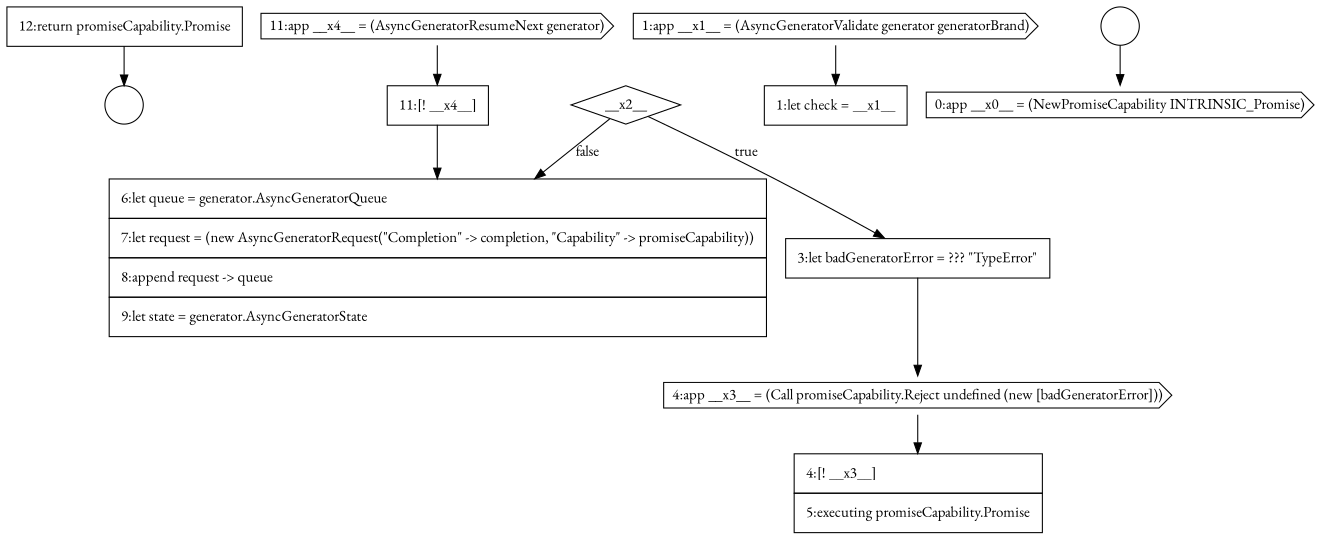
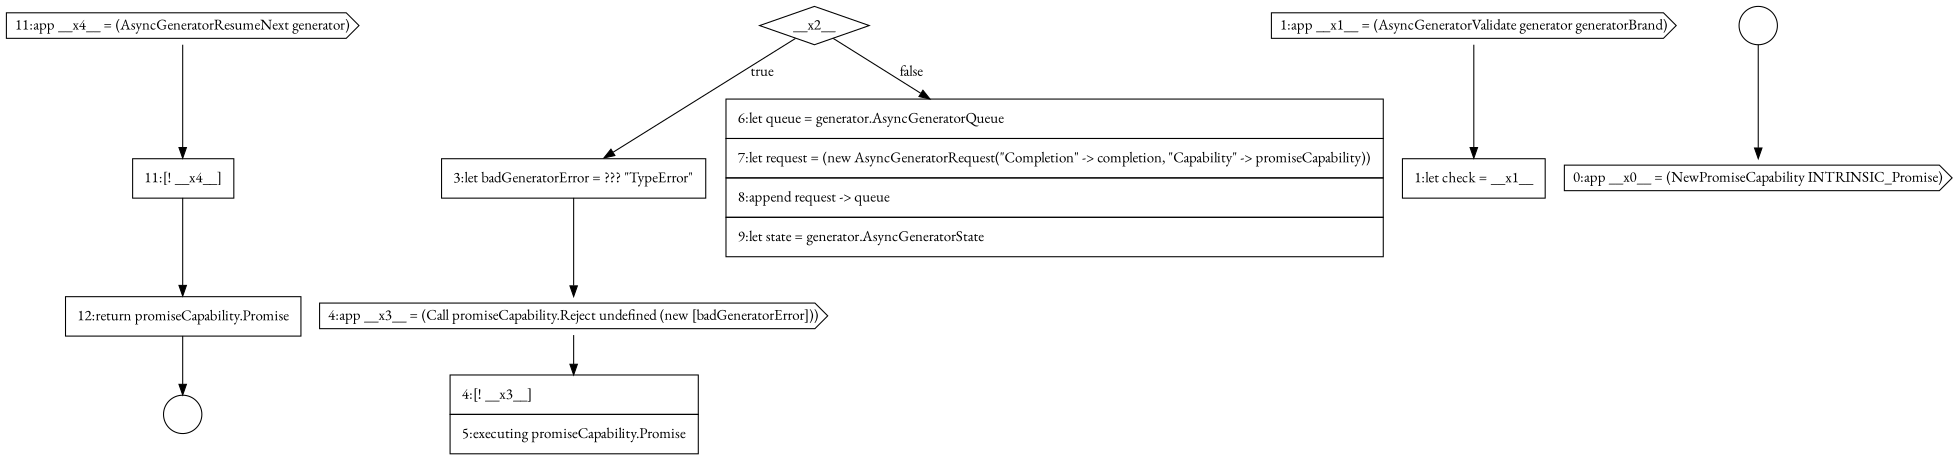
edge "11:[! __x4__]" -> "6:let queue = generator.AsyncGeneratorQueue": now "11:[! __x4__]" -> "12:return promiseCapability.Promise"
